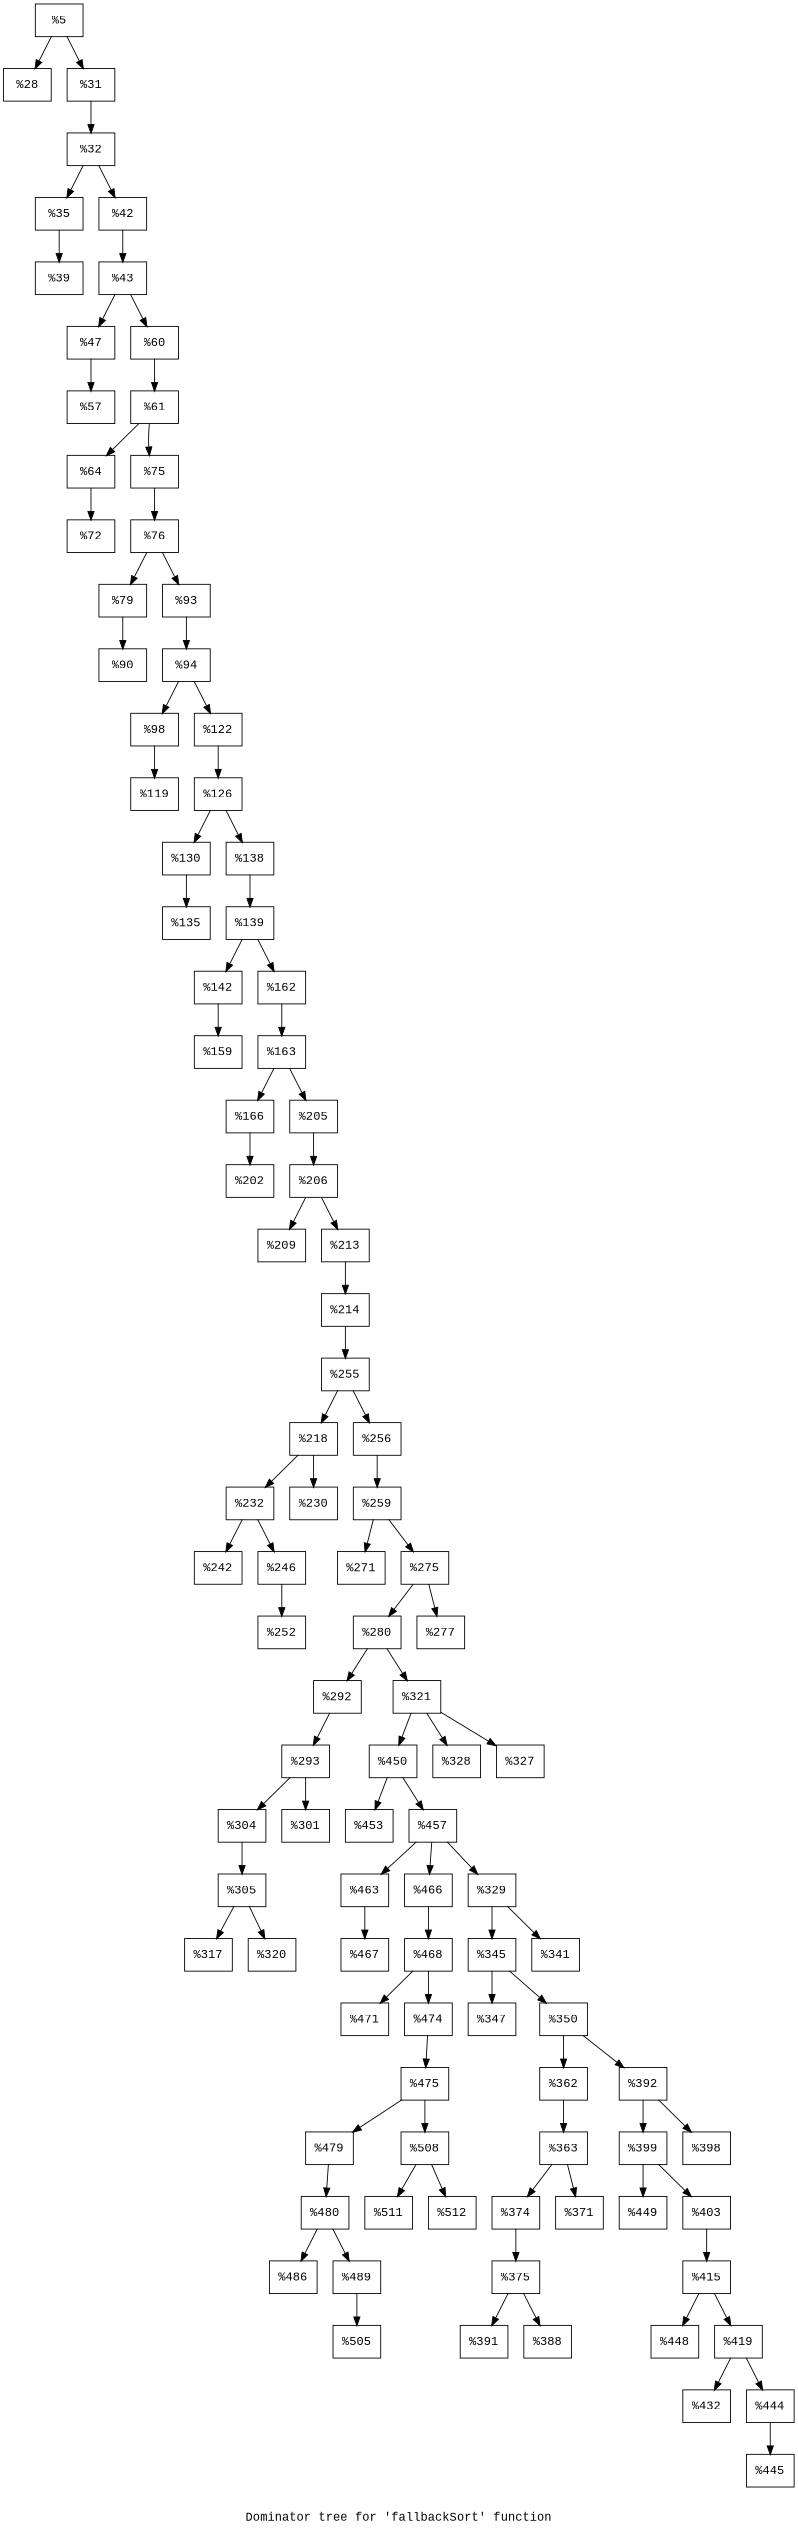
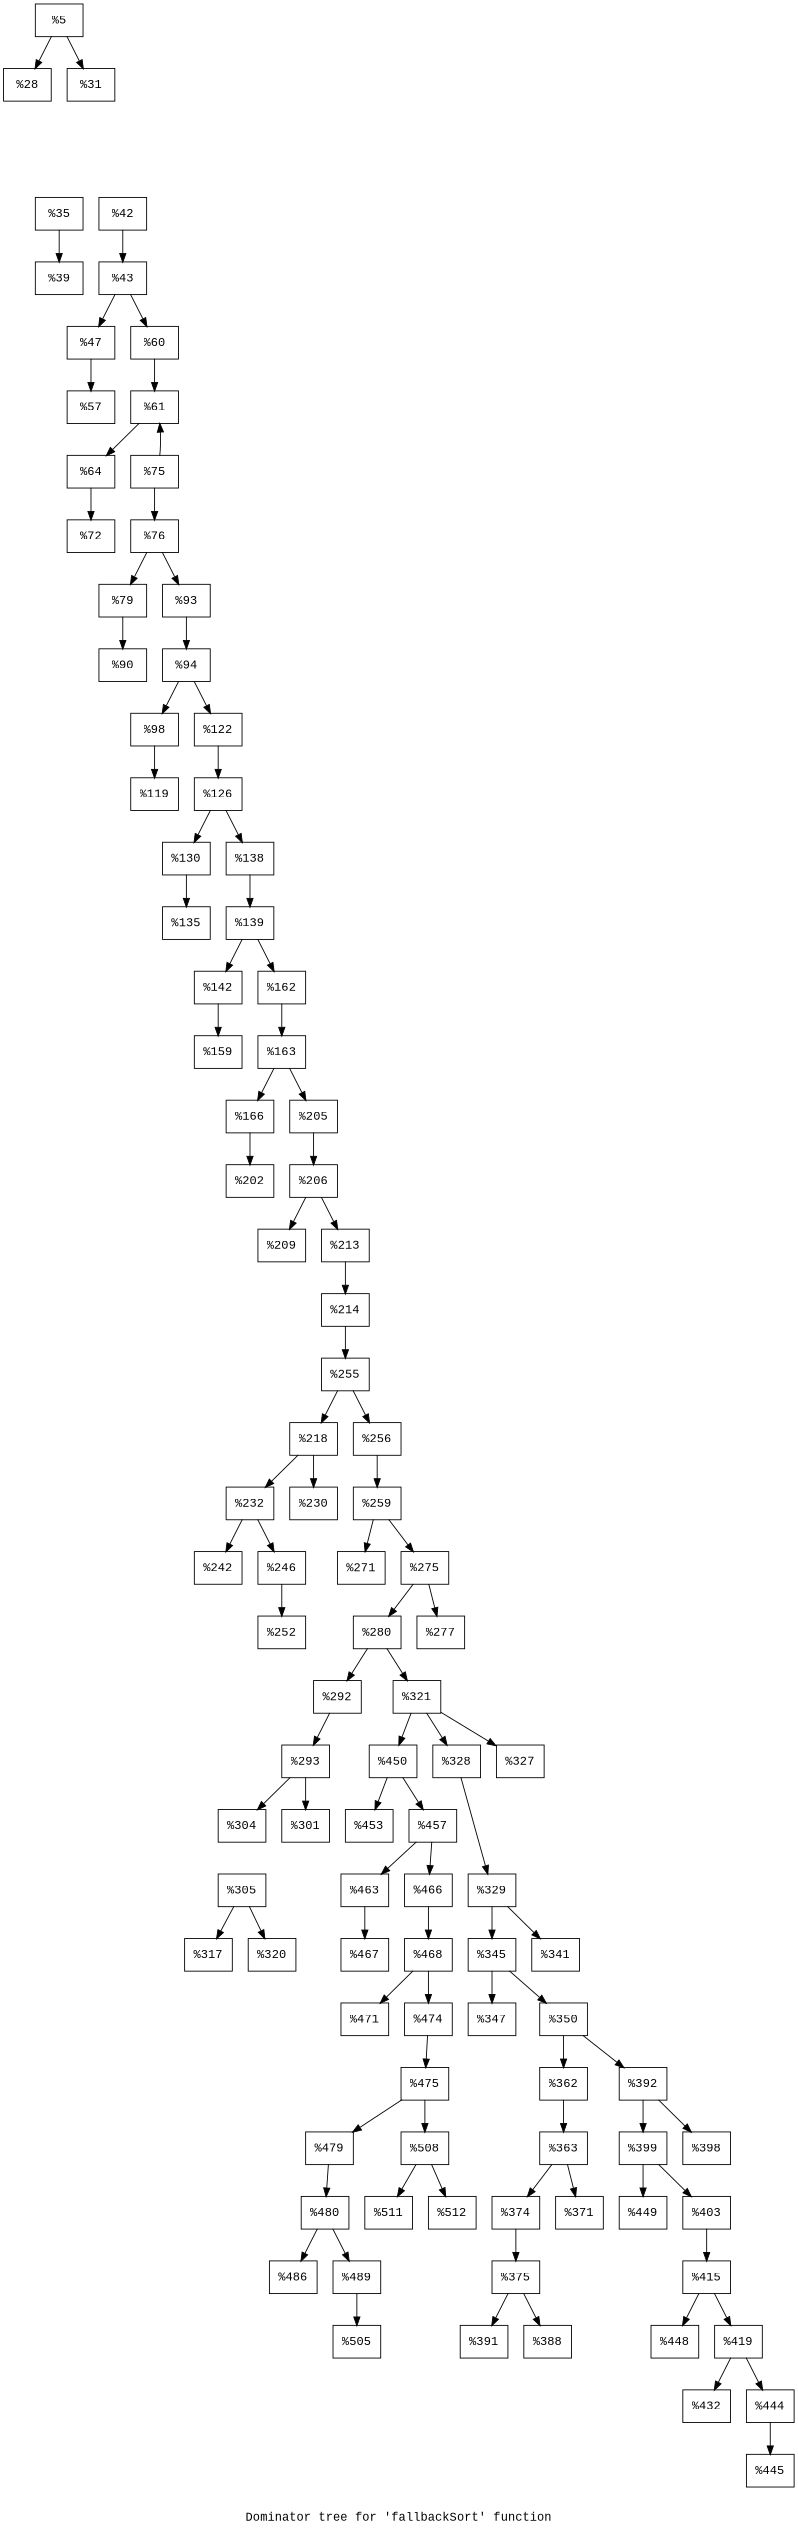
node "%32": removed
edge "%61" -> "%75": reversed
edge "%304" -> "%305": removed
edge "%457" -> "%329": now "%328" -> "%329"
